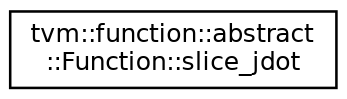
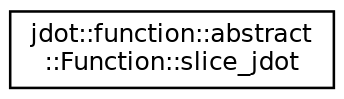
node "tvm::function::abstract ::Function::slice_jdot": label "tvm::function::abstract ::Function::slice_jdot" -> "jdot::function::abstract ::Function::slice_jdot"
